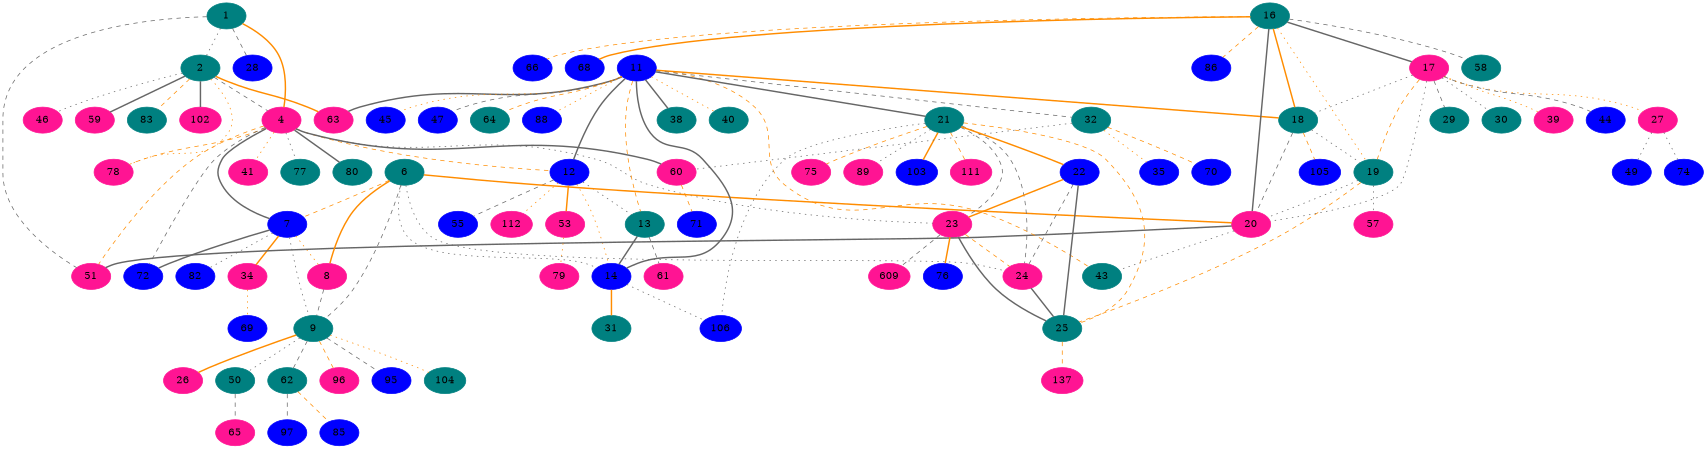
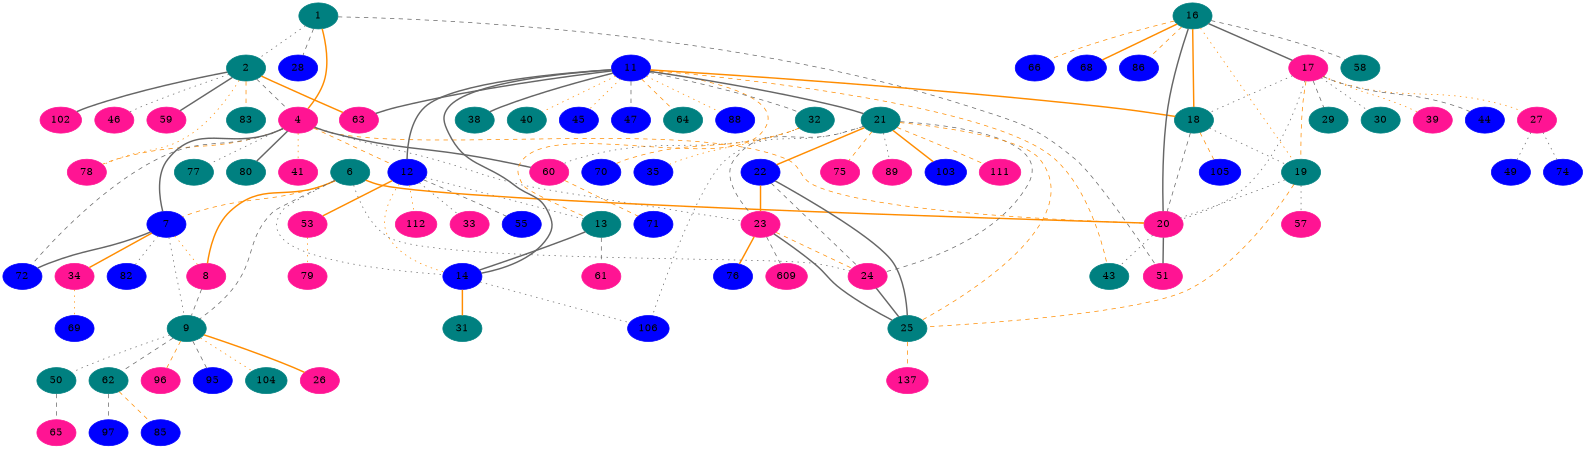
edge "4" -- "51": now "4" -- "20"
node "33": added
